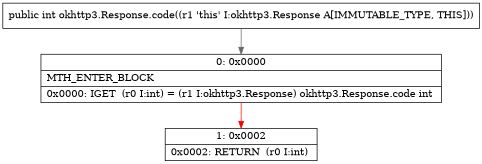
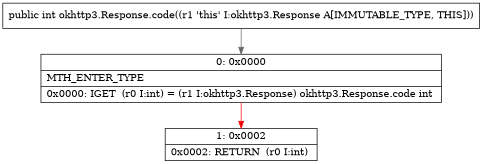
node "0: 0x0000": text "MTH_ENTER_BLOCK" -> "MTH_ENTER_TYPE"
